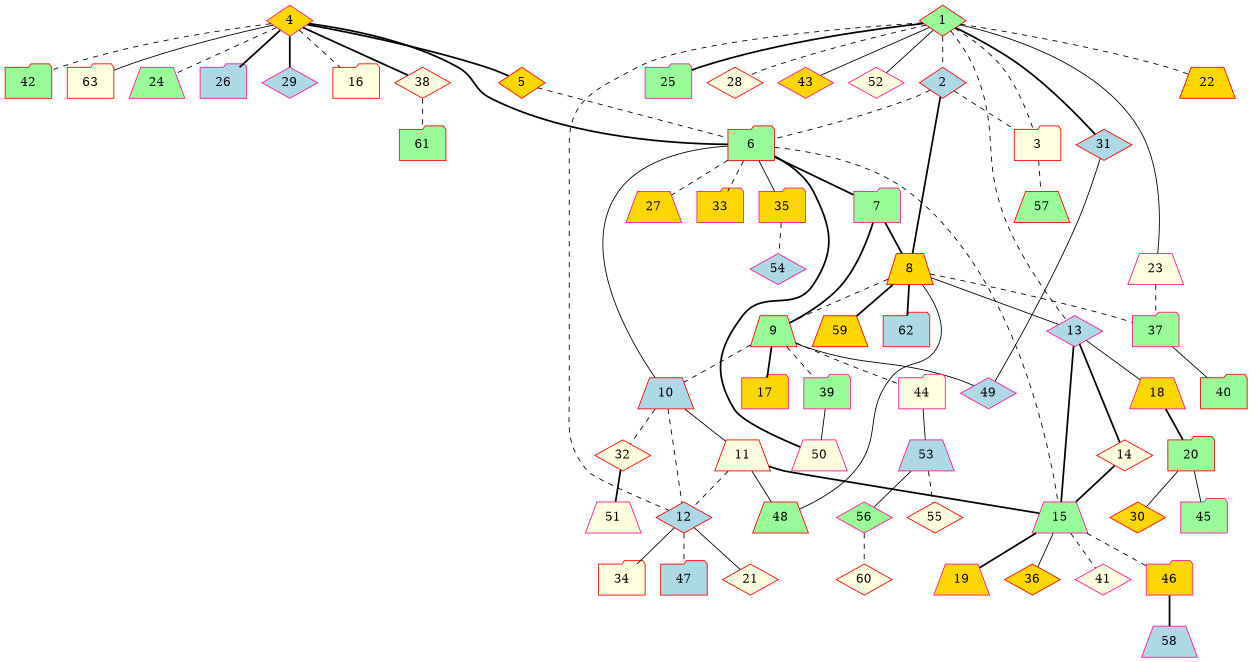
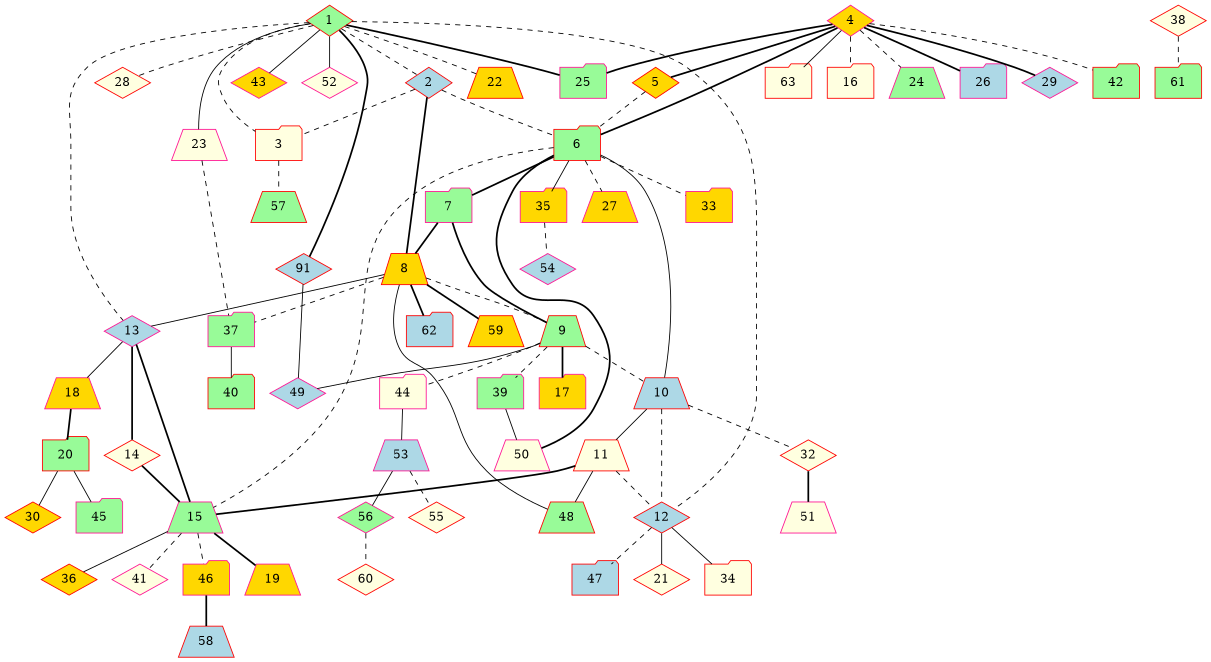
edge "4" -- "38": now "4" -- "25"
node "31": label "31" -> "91"
node "58": color deeppink -> red
